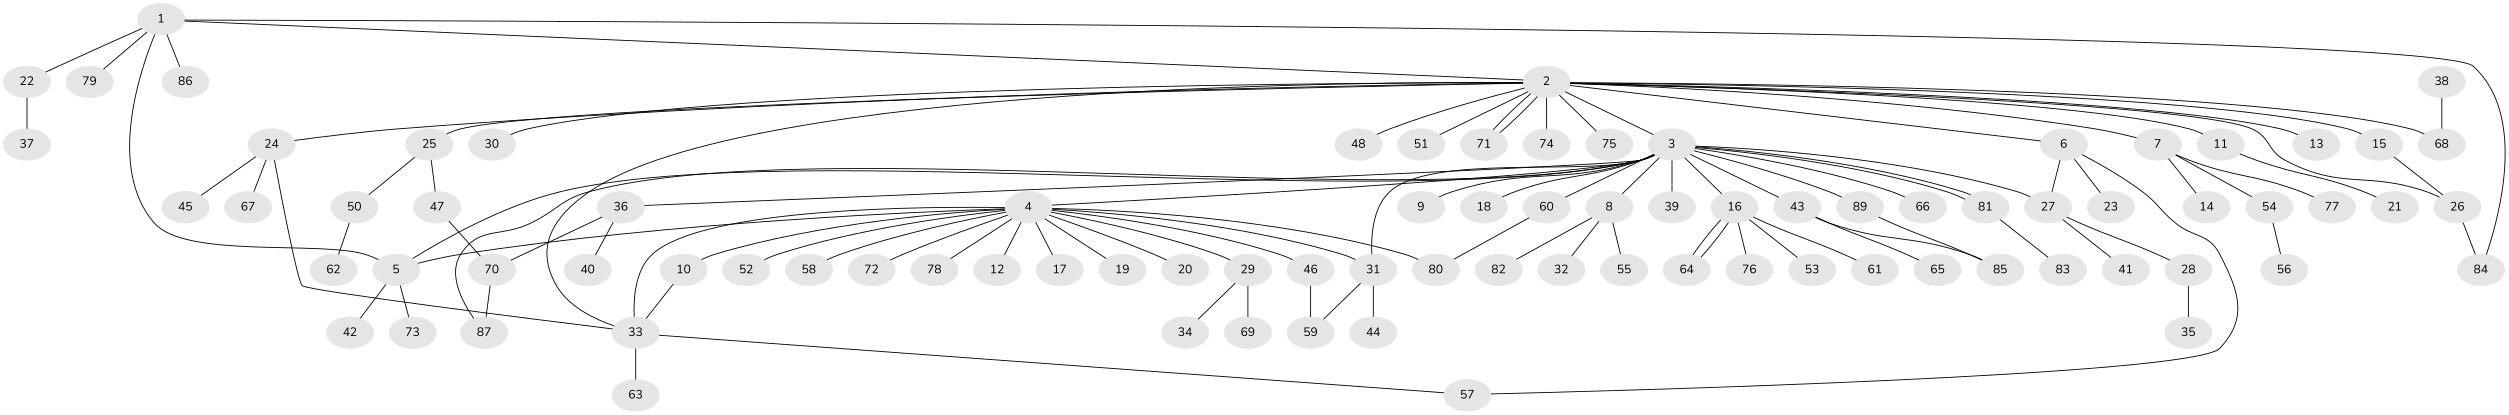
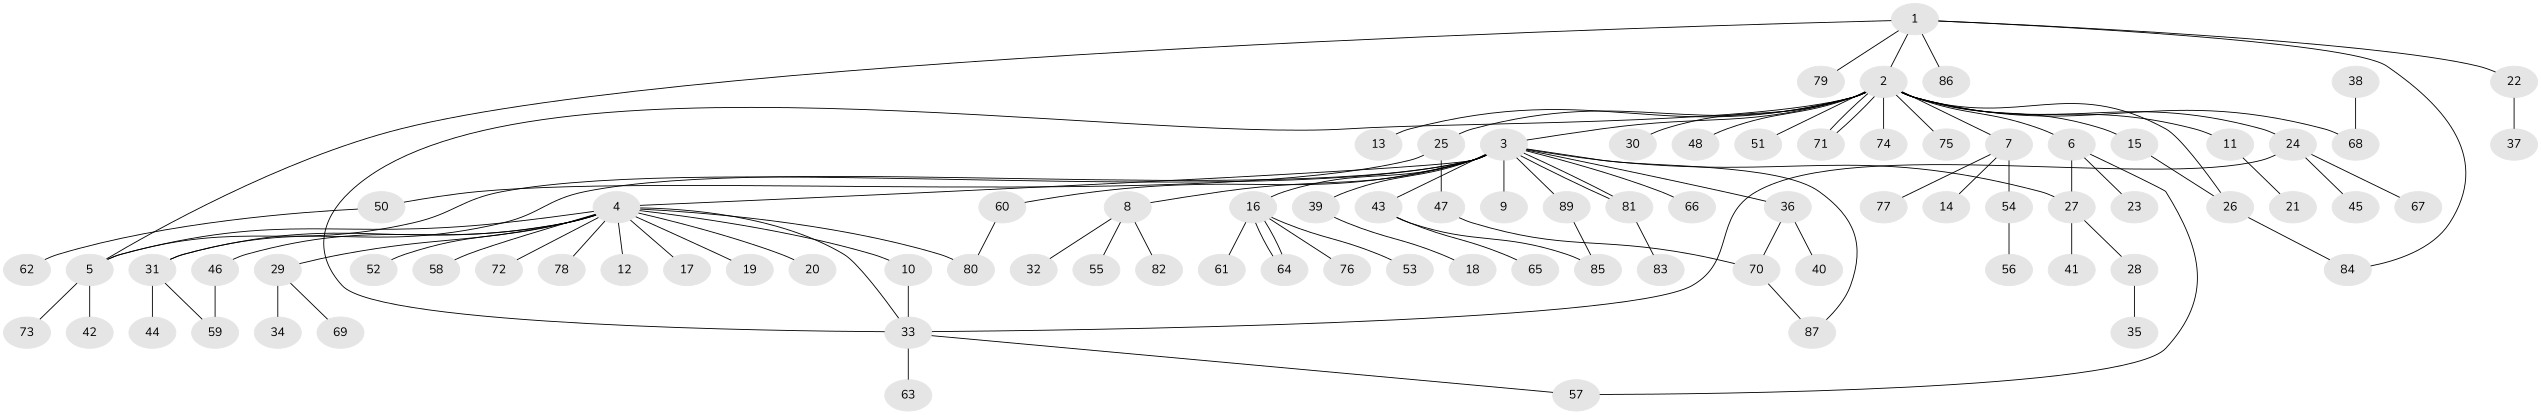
edge "3" -- "18": now "39" -- "18"
